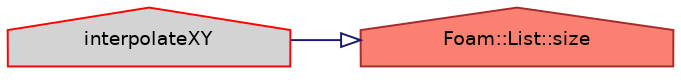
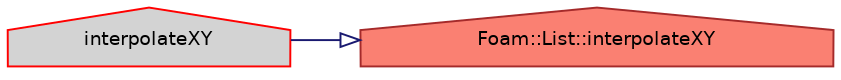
node "Foam::List::size": label "Foam::List::size" -> "Foam::List::interpolateXY"
